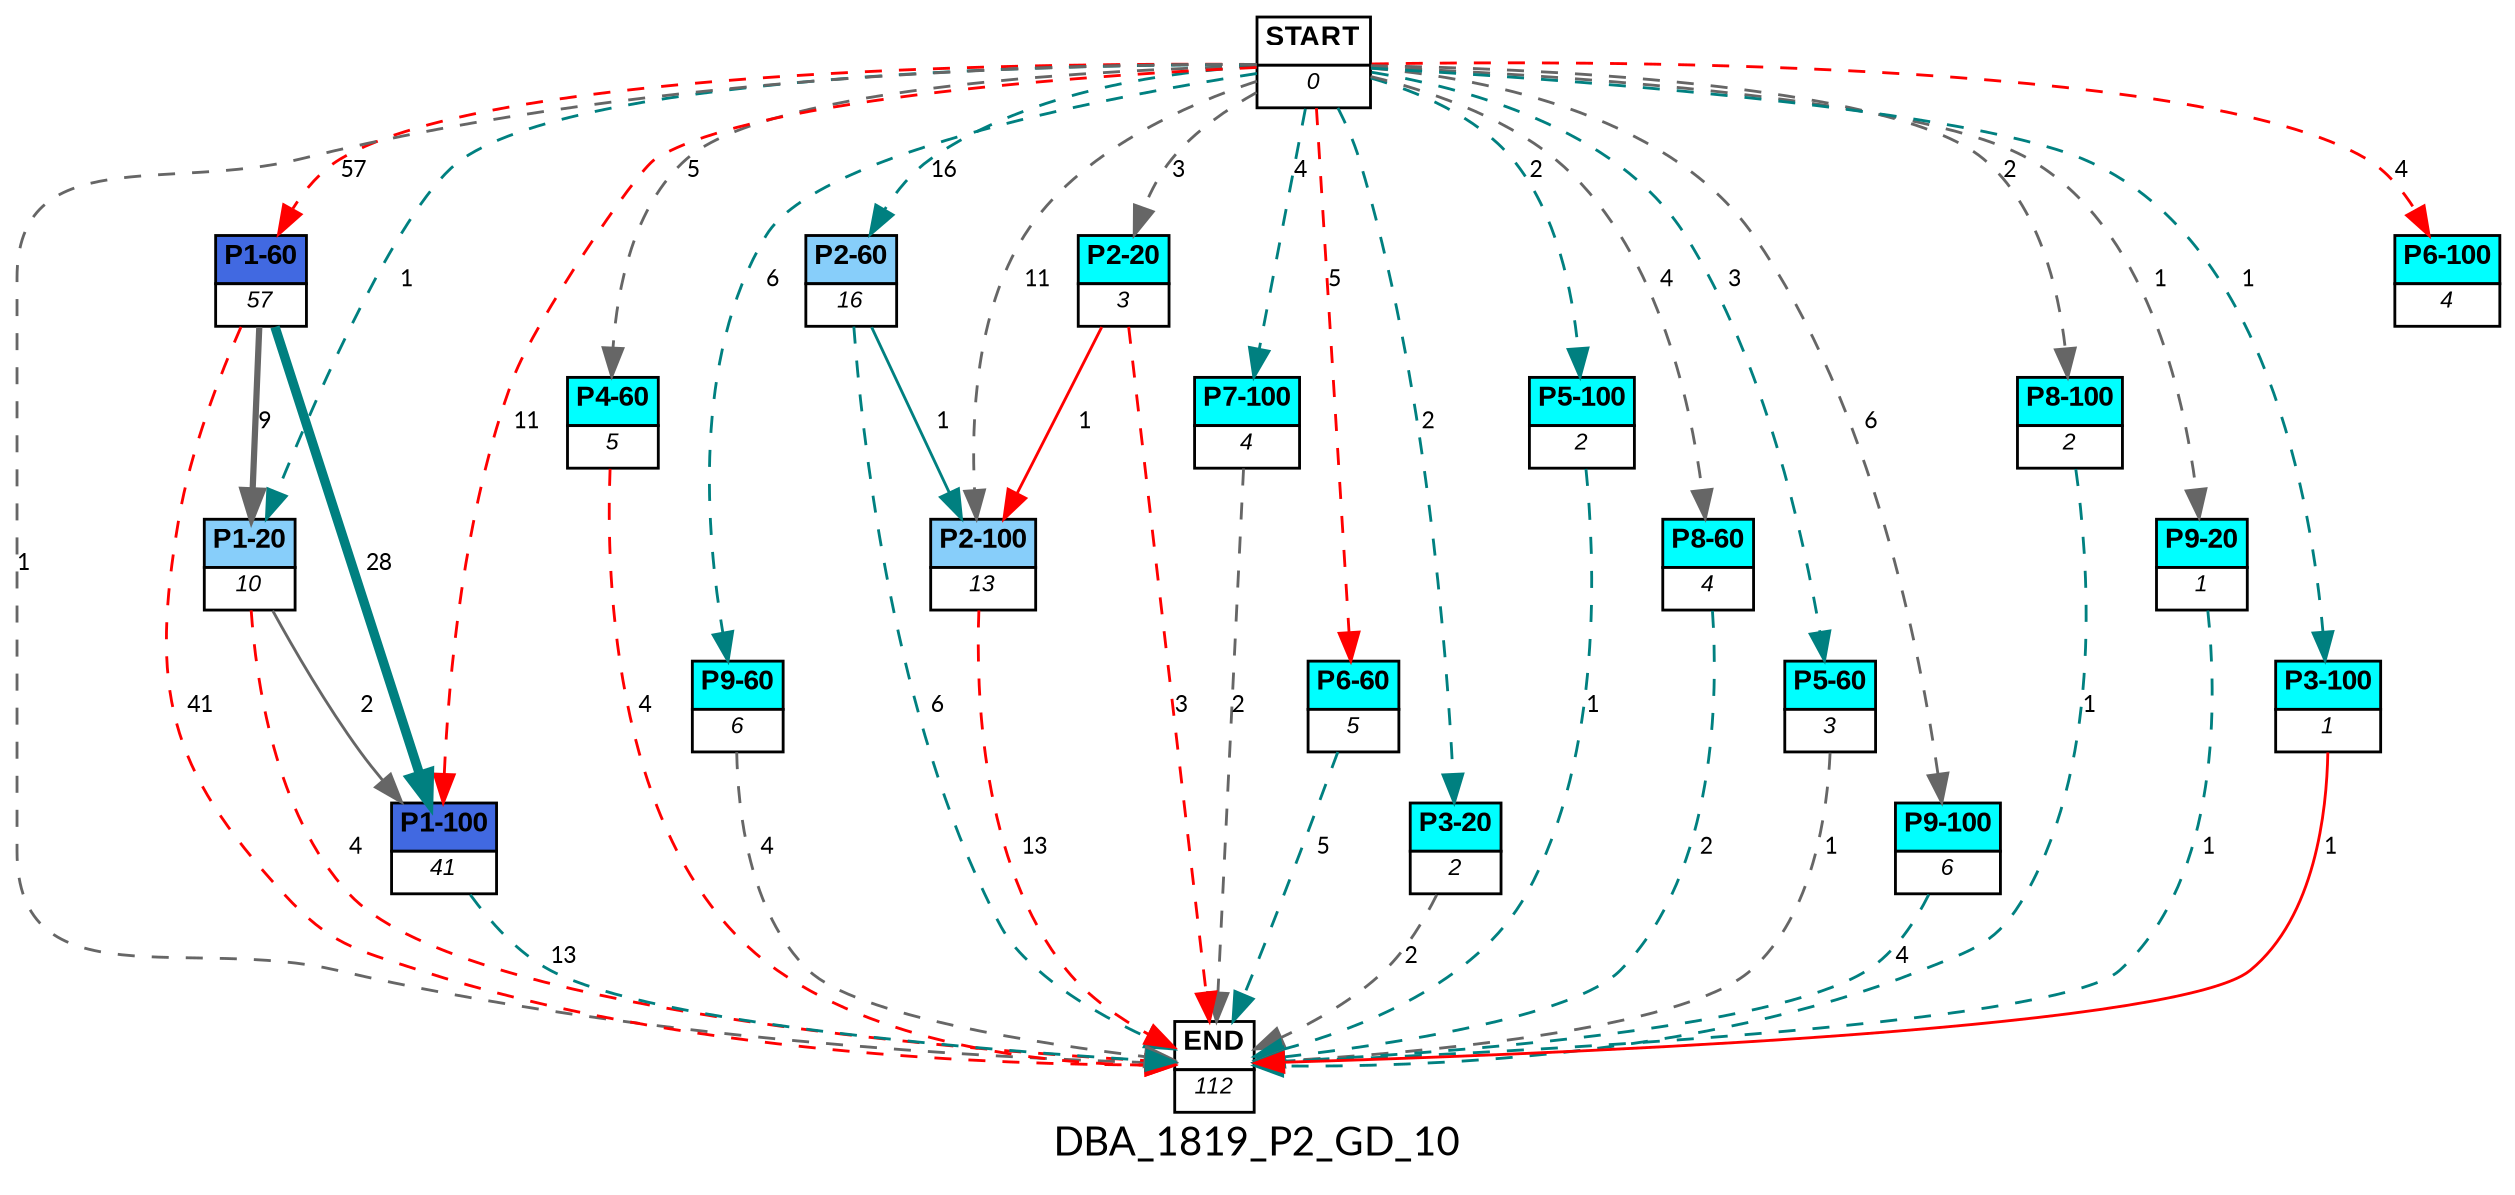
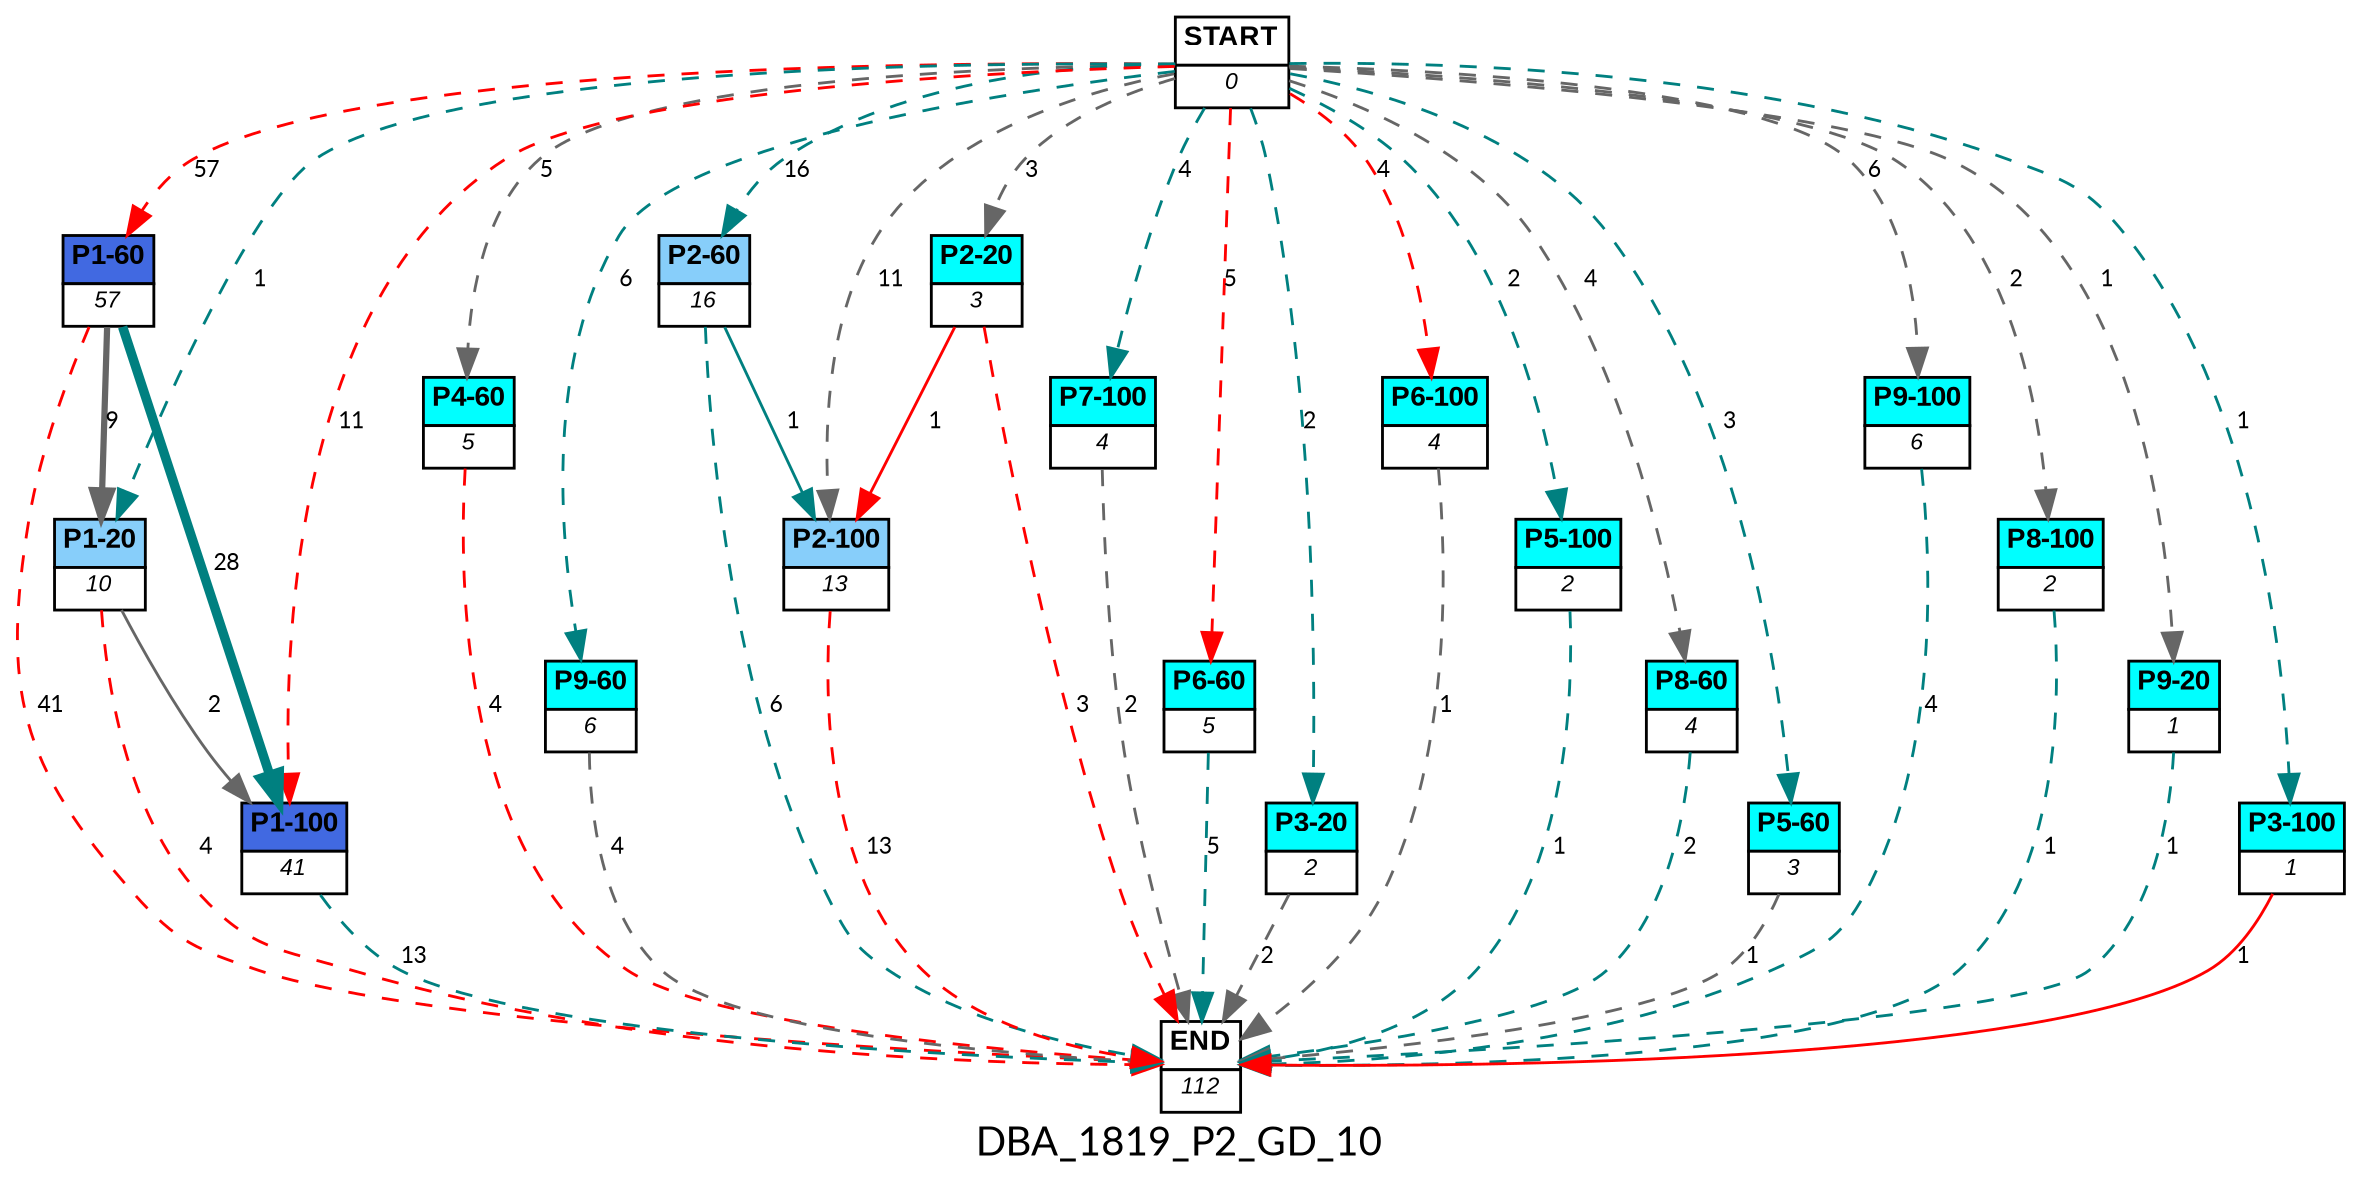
edge "START" -> "END": now "P6-100" -> "END"
